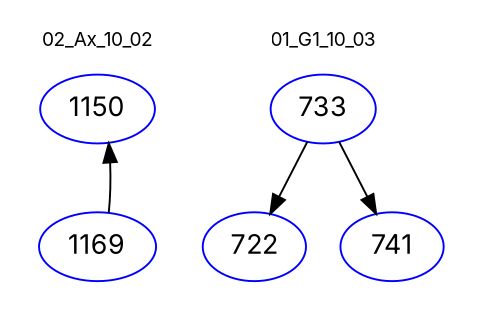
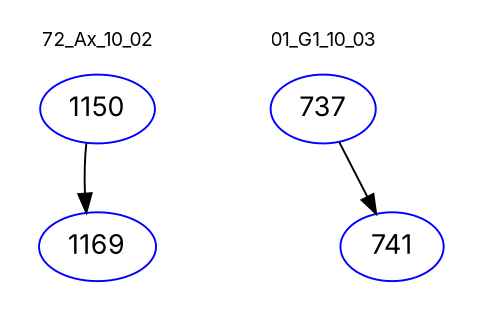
cluster "02_Ax_10_02": label "02_Ax_10_02" -> "72_Ax_10_02"
node "733": label "733" -> "737"
edge "1169" -> "1150": reversed
node "722": removed
